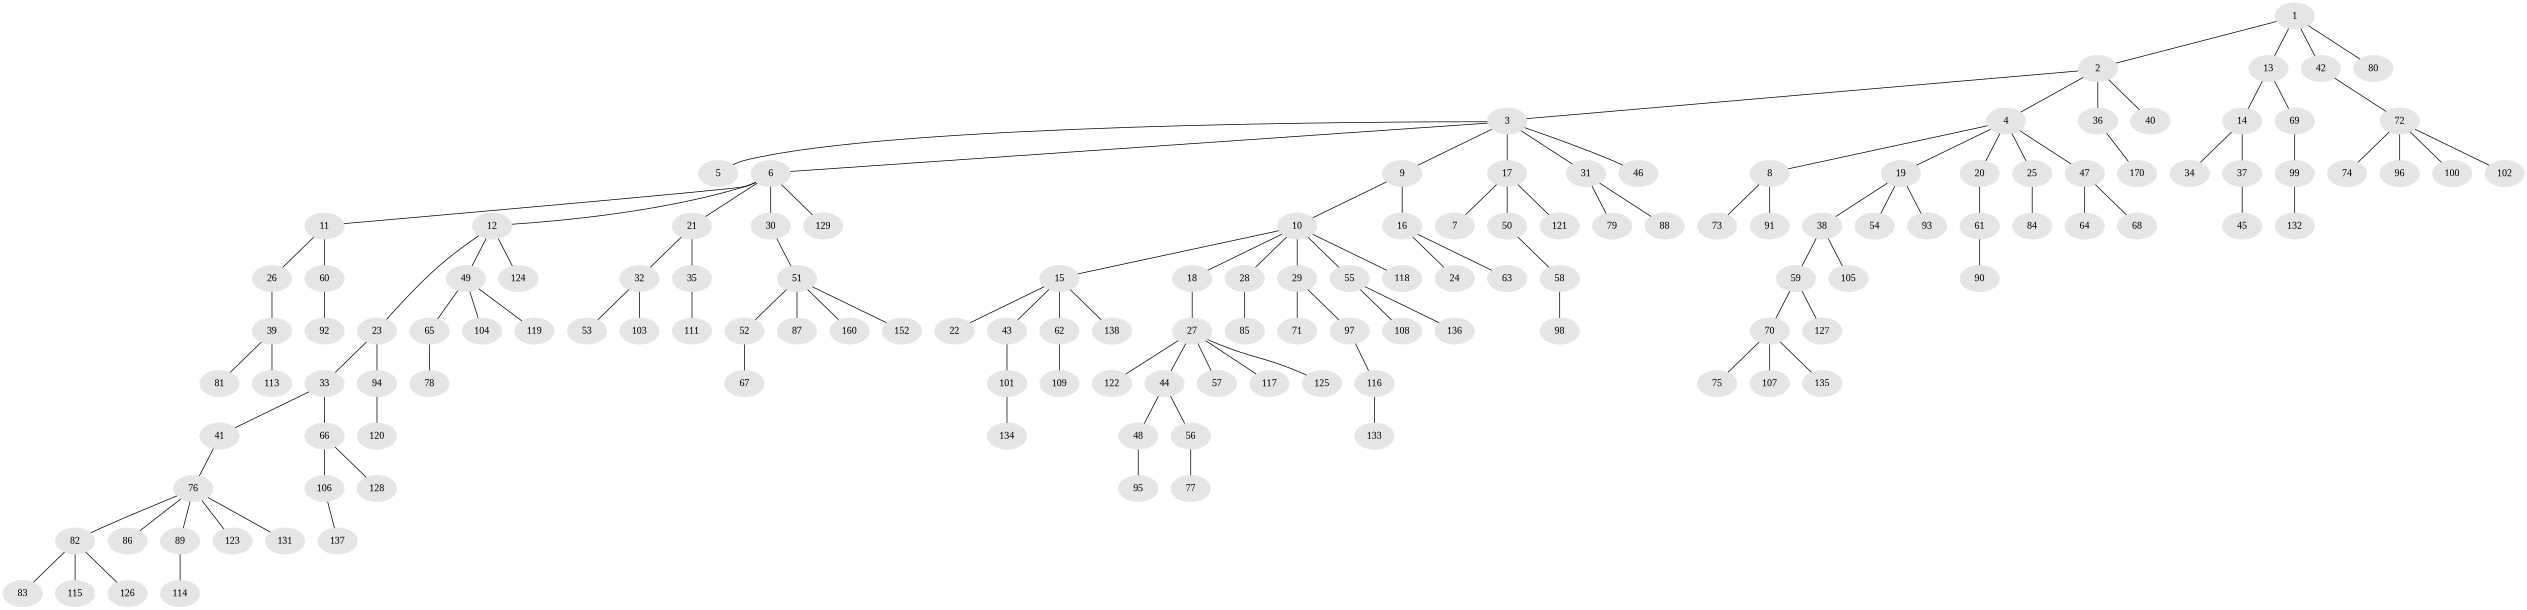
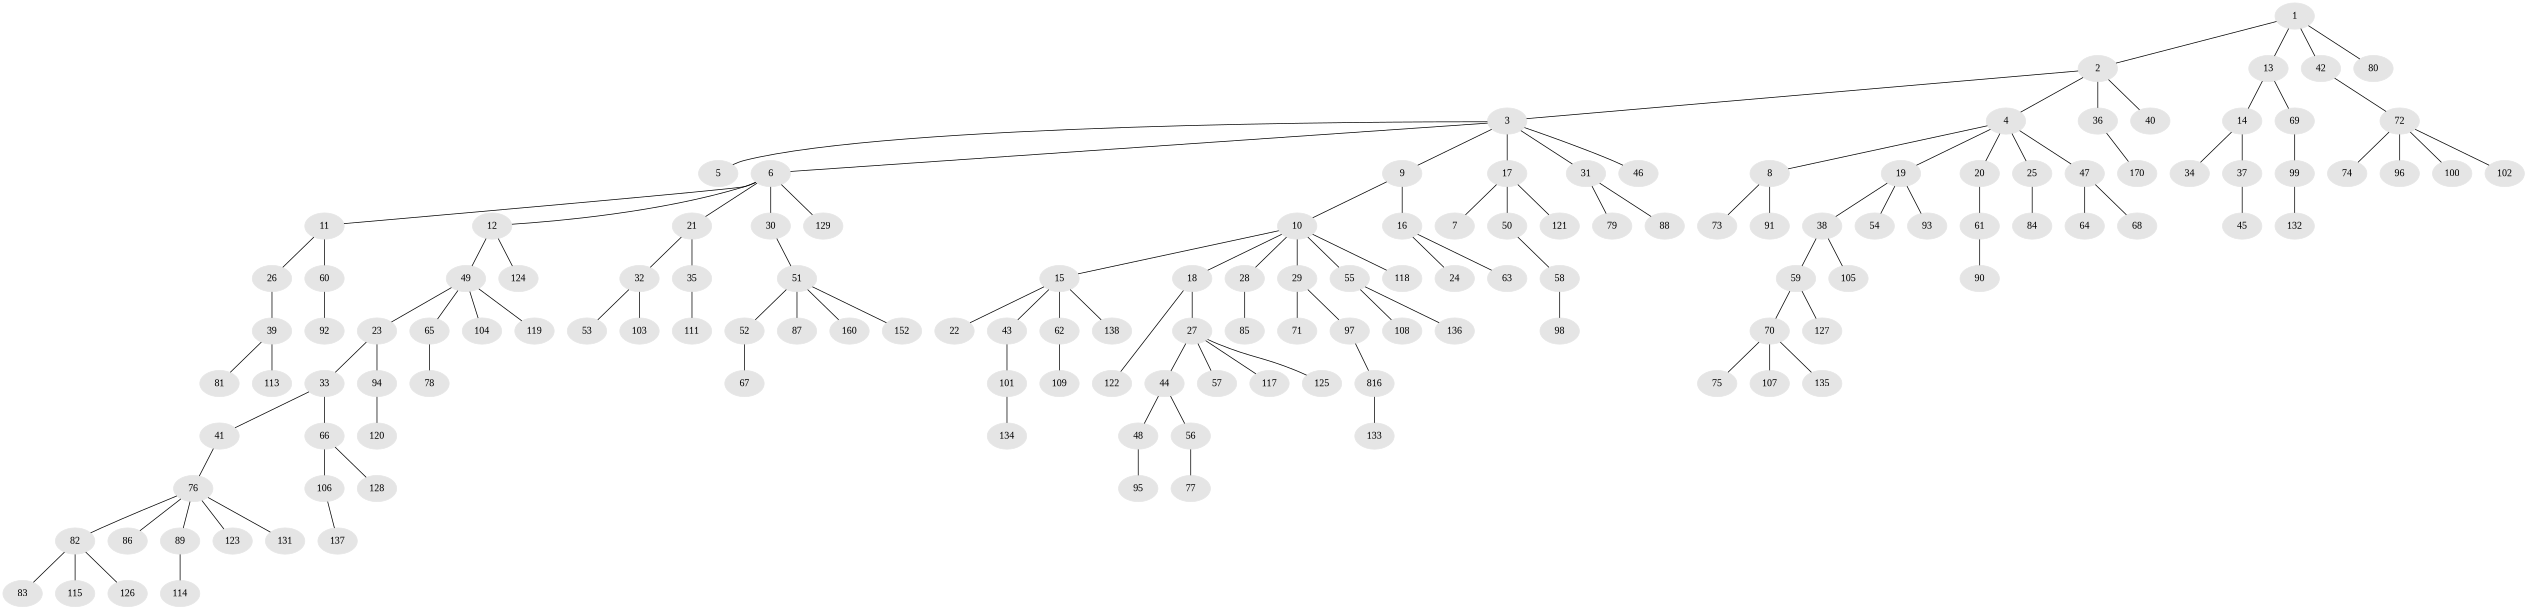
edge "12" -- "23": now "49" -- "23"
edge "27" -- "122": now "18" -- "122"
node "116": label "116" -> "816"
